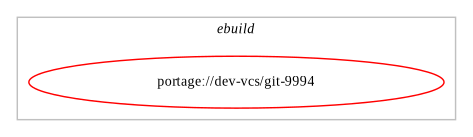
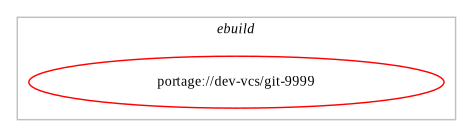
node "portage://dev-vcs/git-9994": label "portage://dev-vcs/git-9994" -> "portage://dev-vcs/git-9999"
